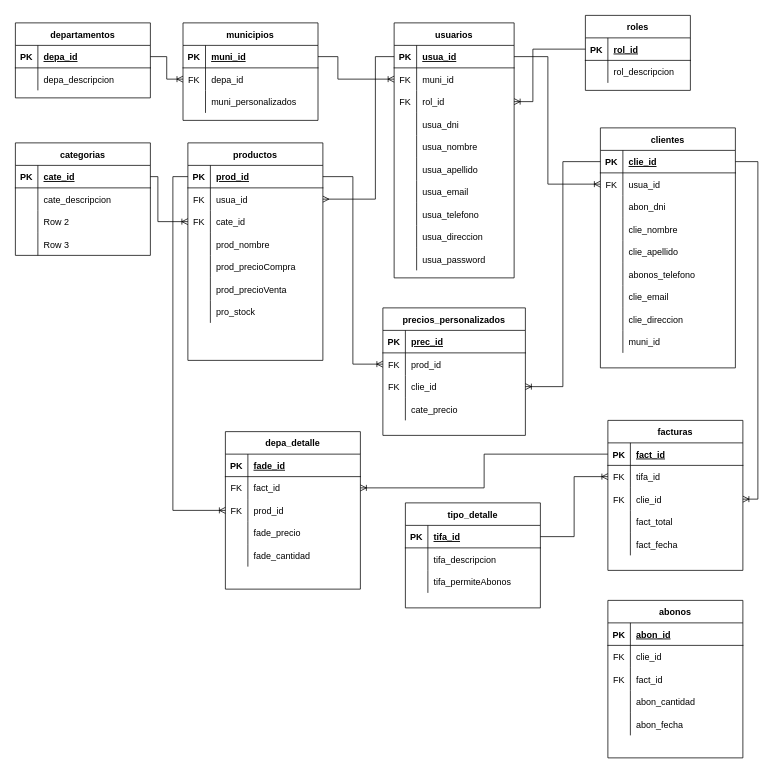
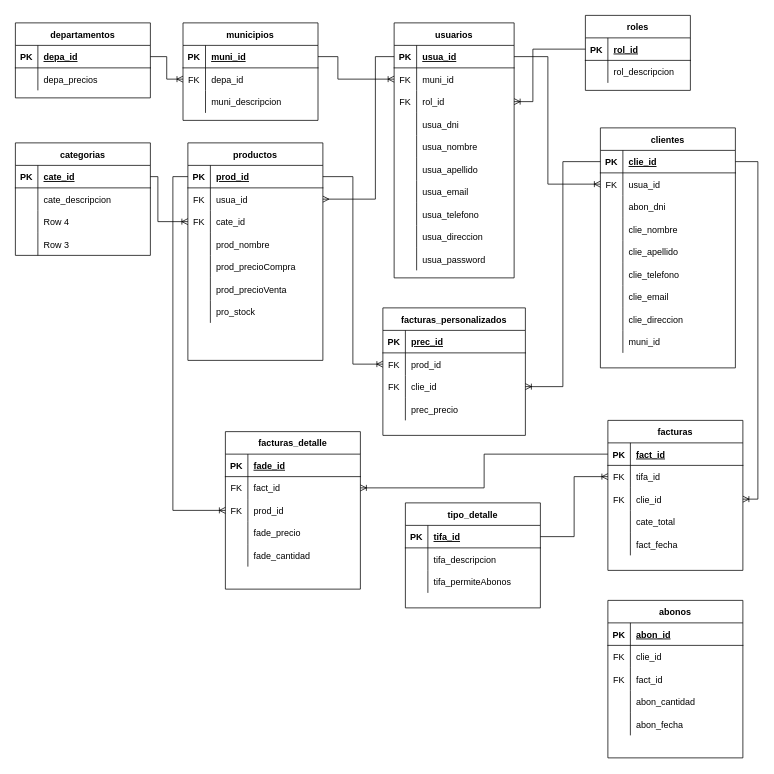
node "depa_descripcion": label "depa_descripcion" -> "depa_precios"
node "muni_personalizados": label "muni_personalizados" -> "muni_descripcion"
node "Row 2": label "Row 2" -> "Row 4"
node "abonos_telefono": label "abonos_telefono" -> "clie_telefono"
node "precios_personalizados": label "precios_personalizados" -> "facturas_personalizados"
node "cate_precio": label "cate_precio" -> "prec_precio"
node "depa_detalle": label "depa_detalle" -> "facturas_detalle"
node "fact_total": label "fact_total" -> "cate_total"
